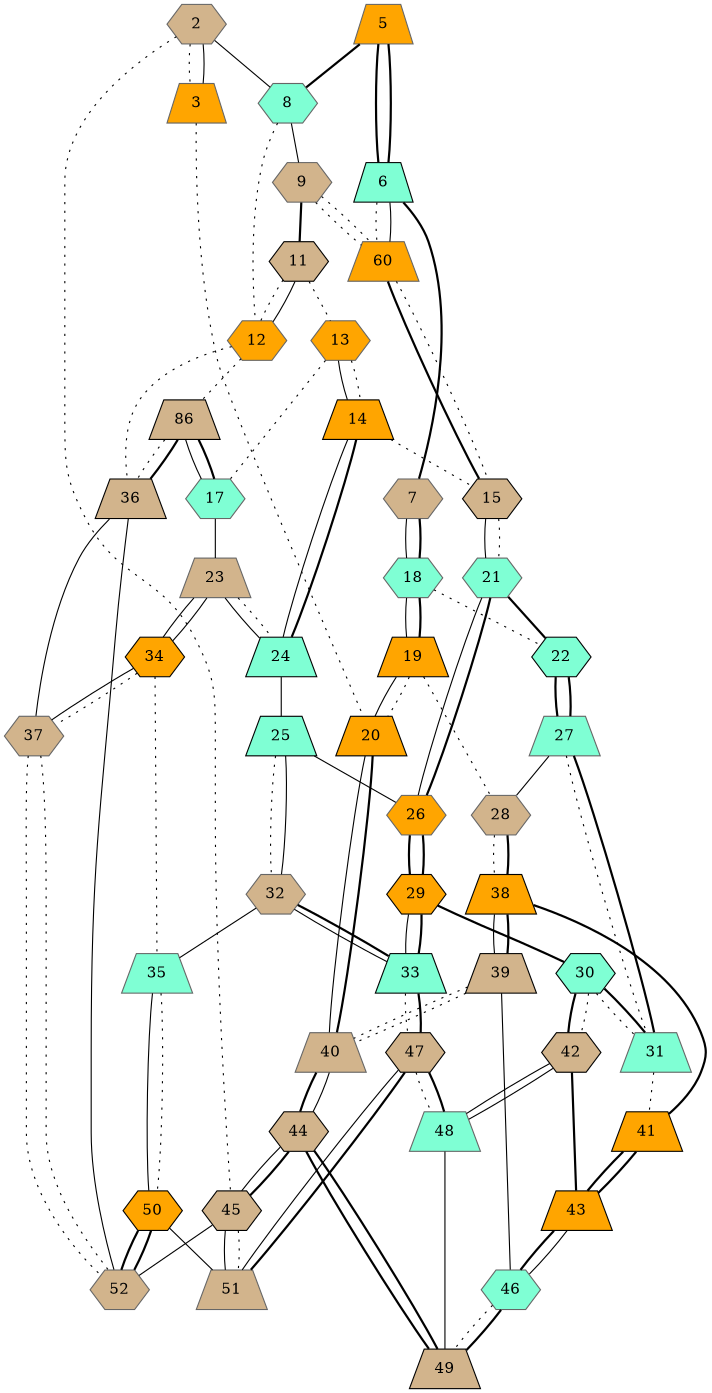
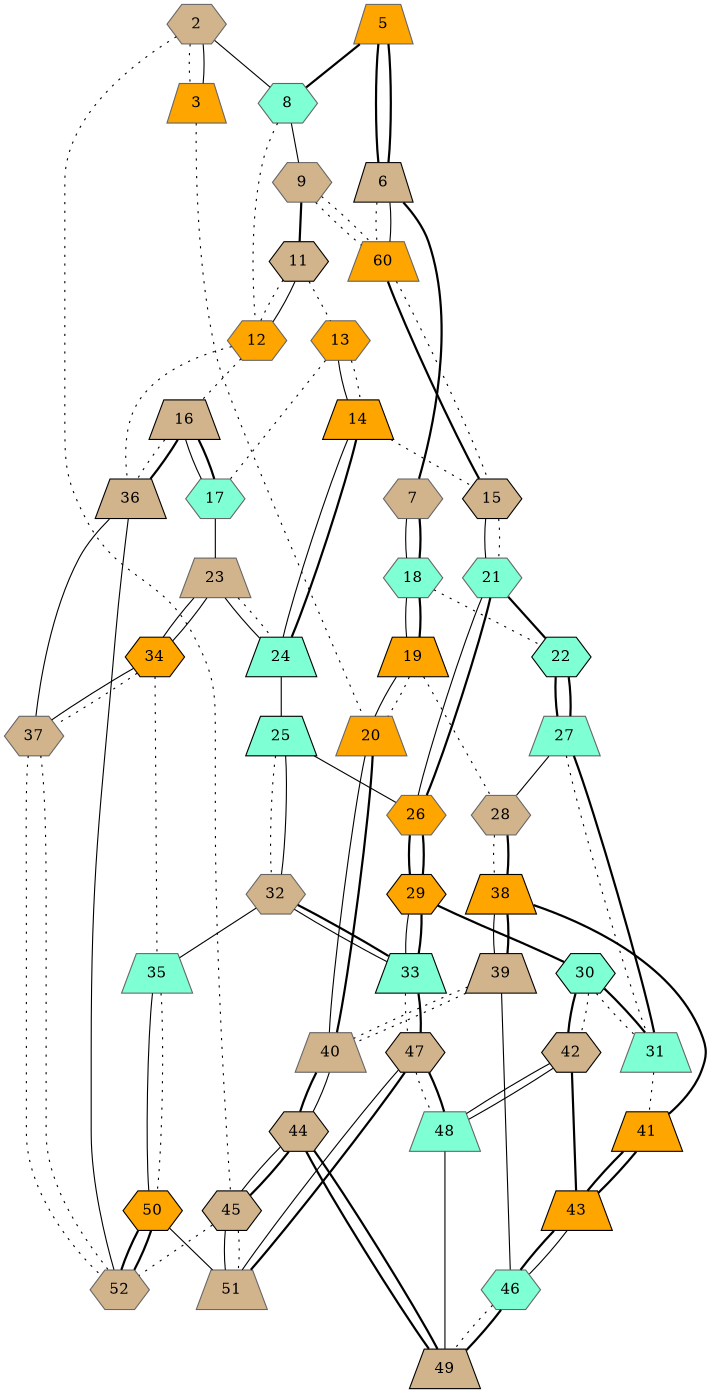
node "6": fillcolor aquamarine -> tan
node "86": label "86" -> "16"
node "20": color black -> gray40
edge "45" -- "52": style solid -> dotted
